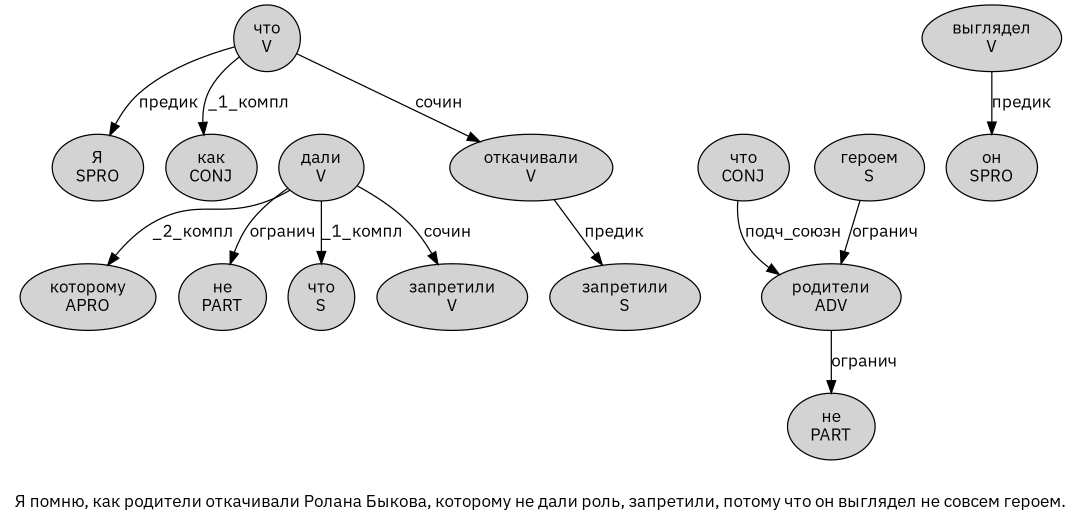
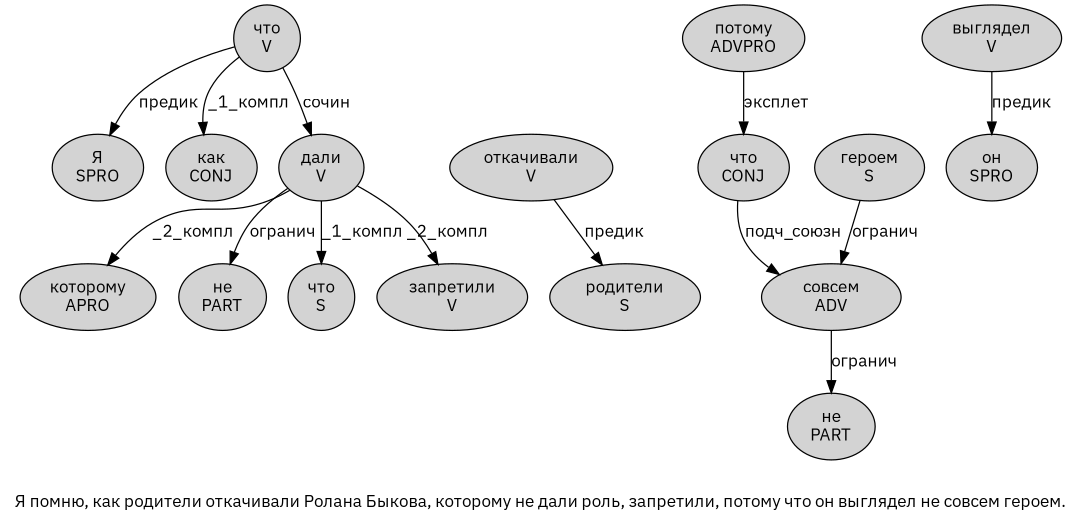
node "потому ADVPRO": added
edge "что V" -> "откачивали V": now "что V" -> "дали V"
edge "дали V" -> "запретили V": label "сочин" -> "_2_компл"
node "запретили S": label "запретили S" -> "родители S"
node "родители ADV": label "родители ADV" -> "совсем ADV"
